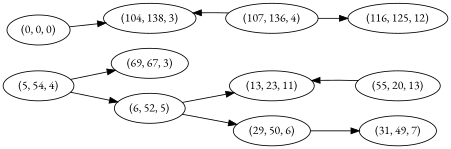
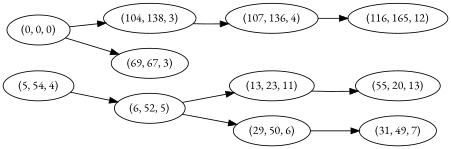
edge "(107, 136, 4)" -> "(104, 138, 3)": reversed
node "(116, 125, 12)": label "(116, 125, 12)" -> "(116, 165, 12)"
edge "(5, 54, 4)" -> "(69, 67, 3)": now "(0, 0, 0)" -> "(69, 67, 3)"
edge "(55, 20, 13)" -> "(13, 23, 11)": reversed
